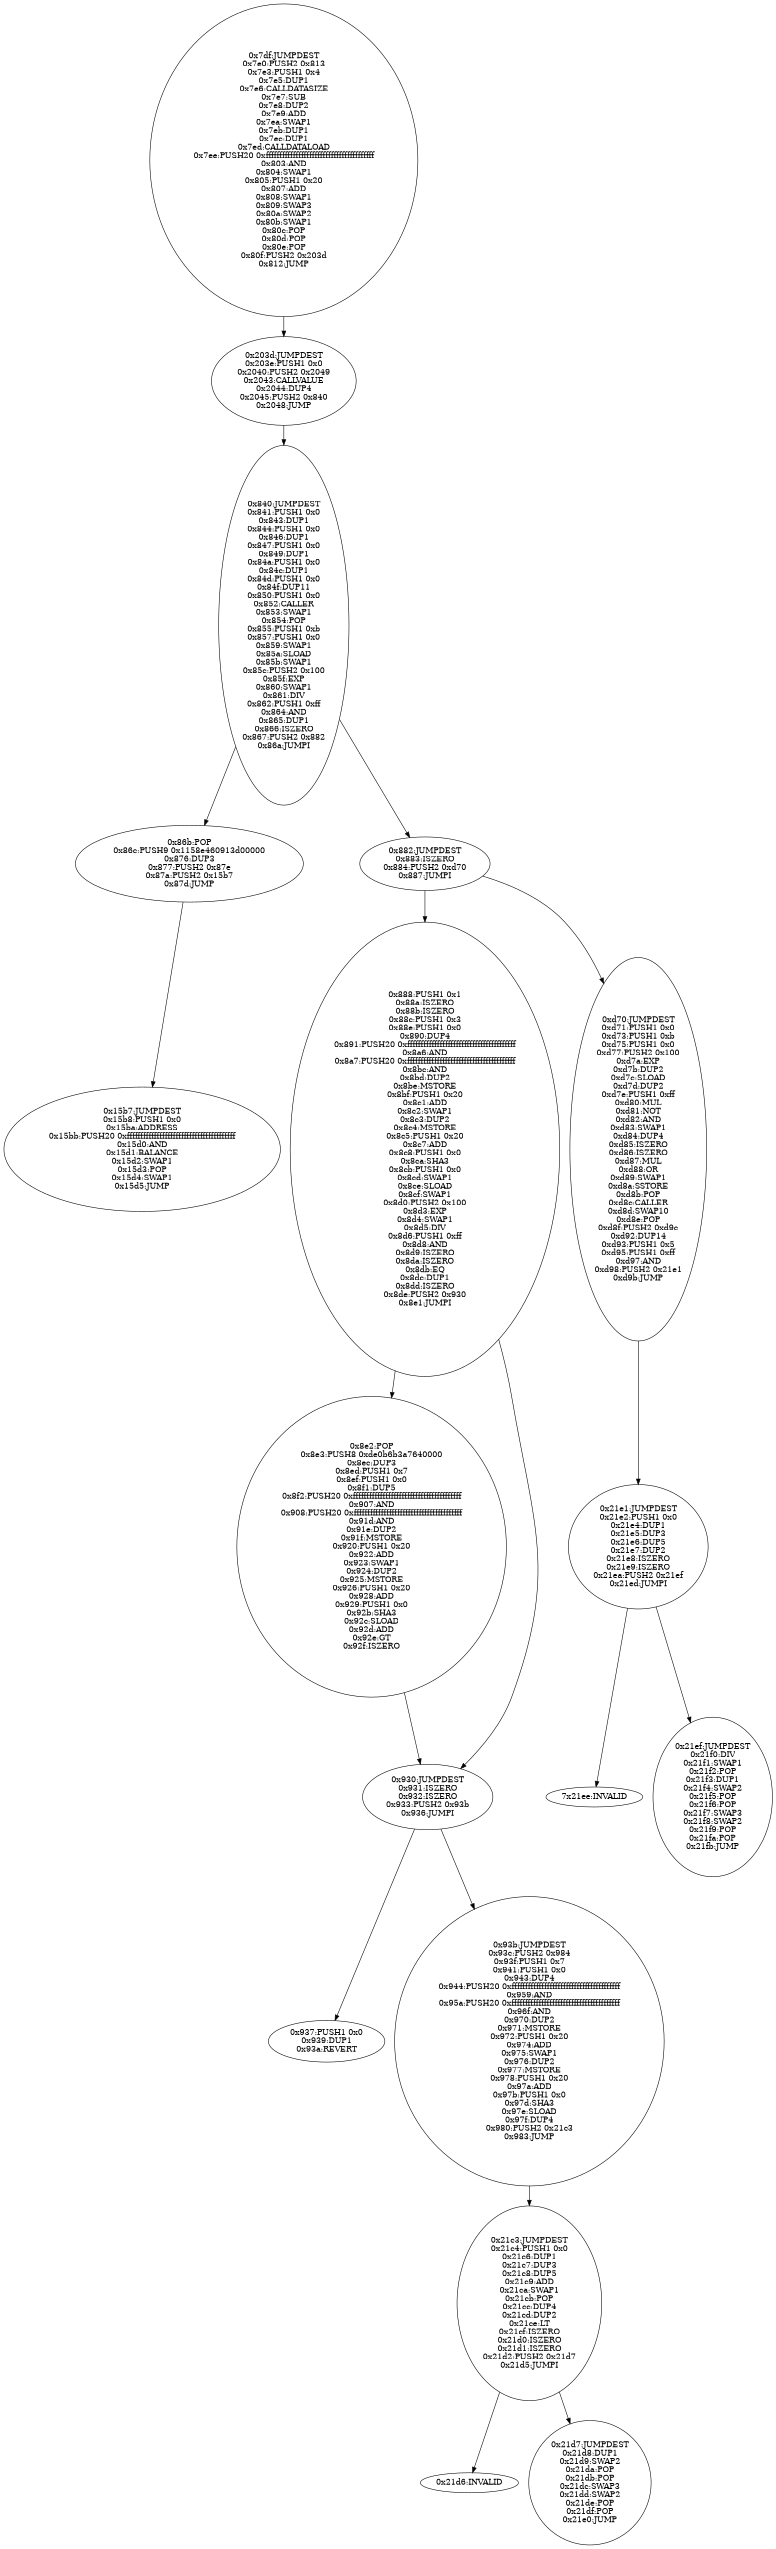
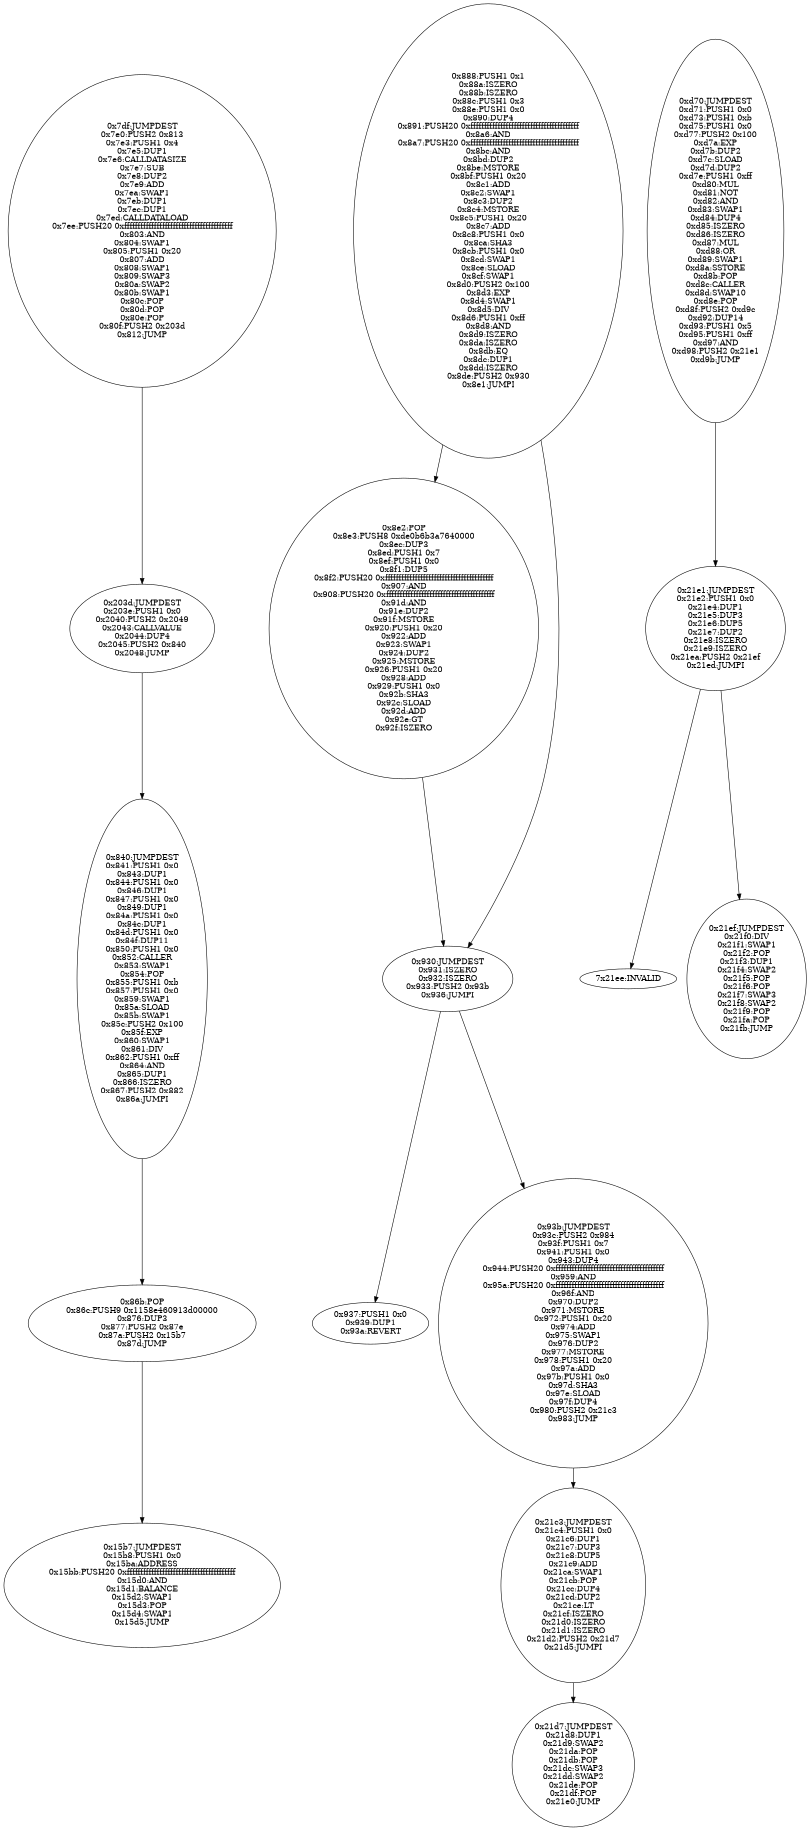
node "0x882:JUMPDEST 0x883:ISZERO 0x884:PUSH2 0xd70 0x887:JUMPI": removed
node "0x21d6:INVALID": removed
